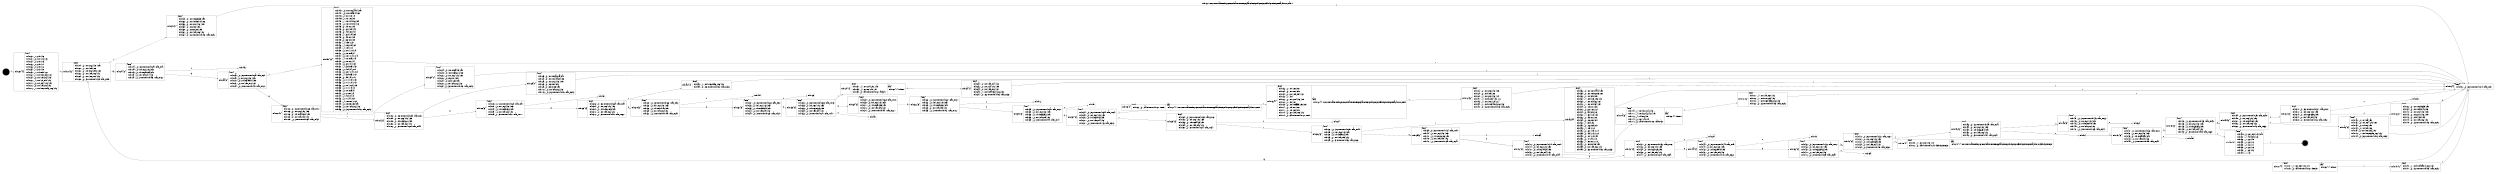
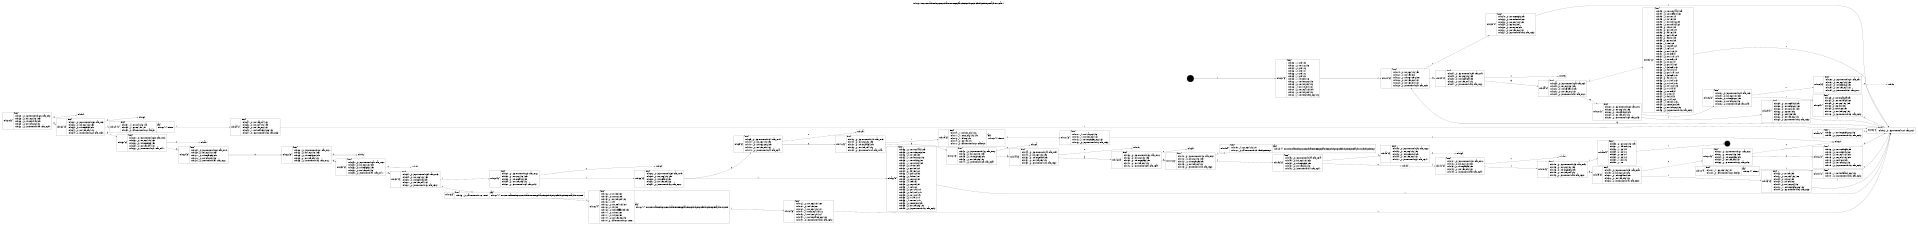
edge "0x401721 [23]" -> "0x401b03 [5]": now "0x401721 [23]" -> "0x40152b"
edge "0x401350 [25]" -> "0x401697 [13]": now "0x401337 [25]" -> "0x401697 [13]"
node "0x401305 [25]": removed
